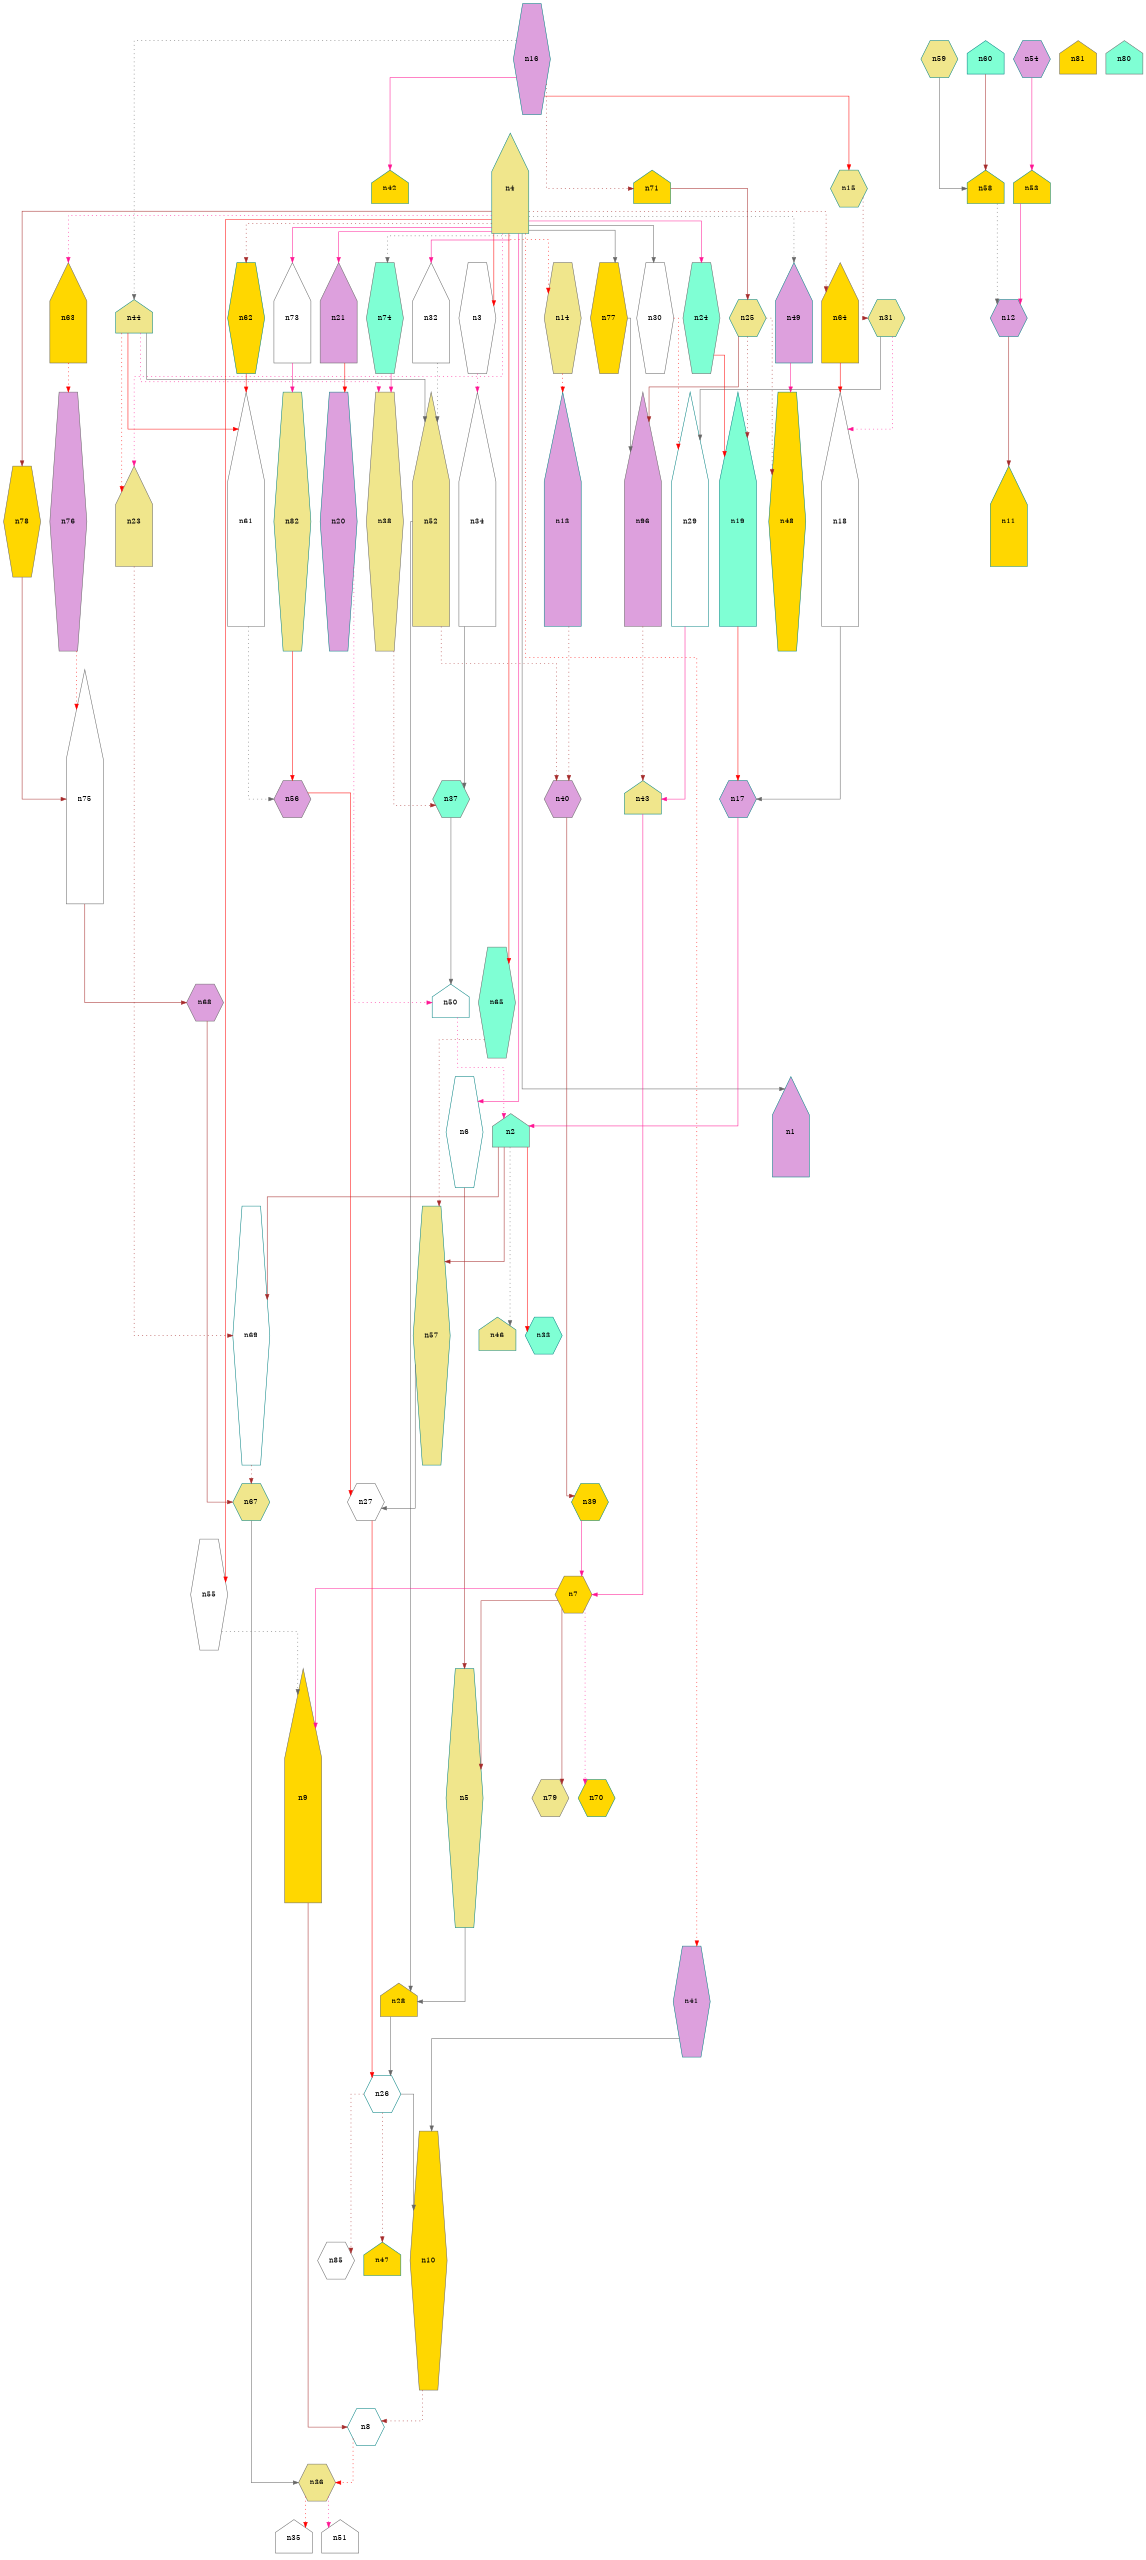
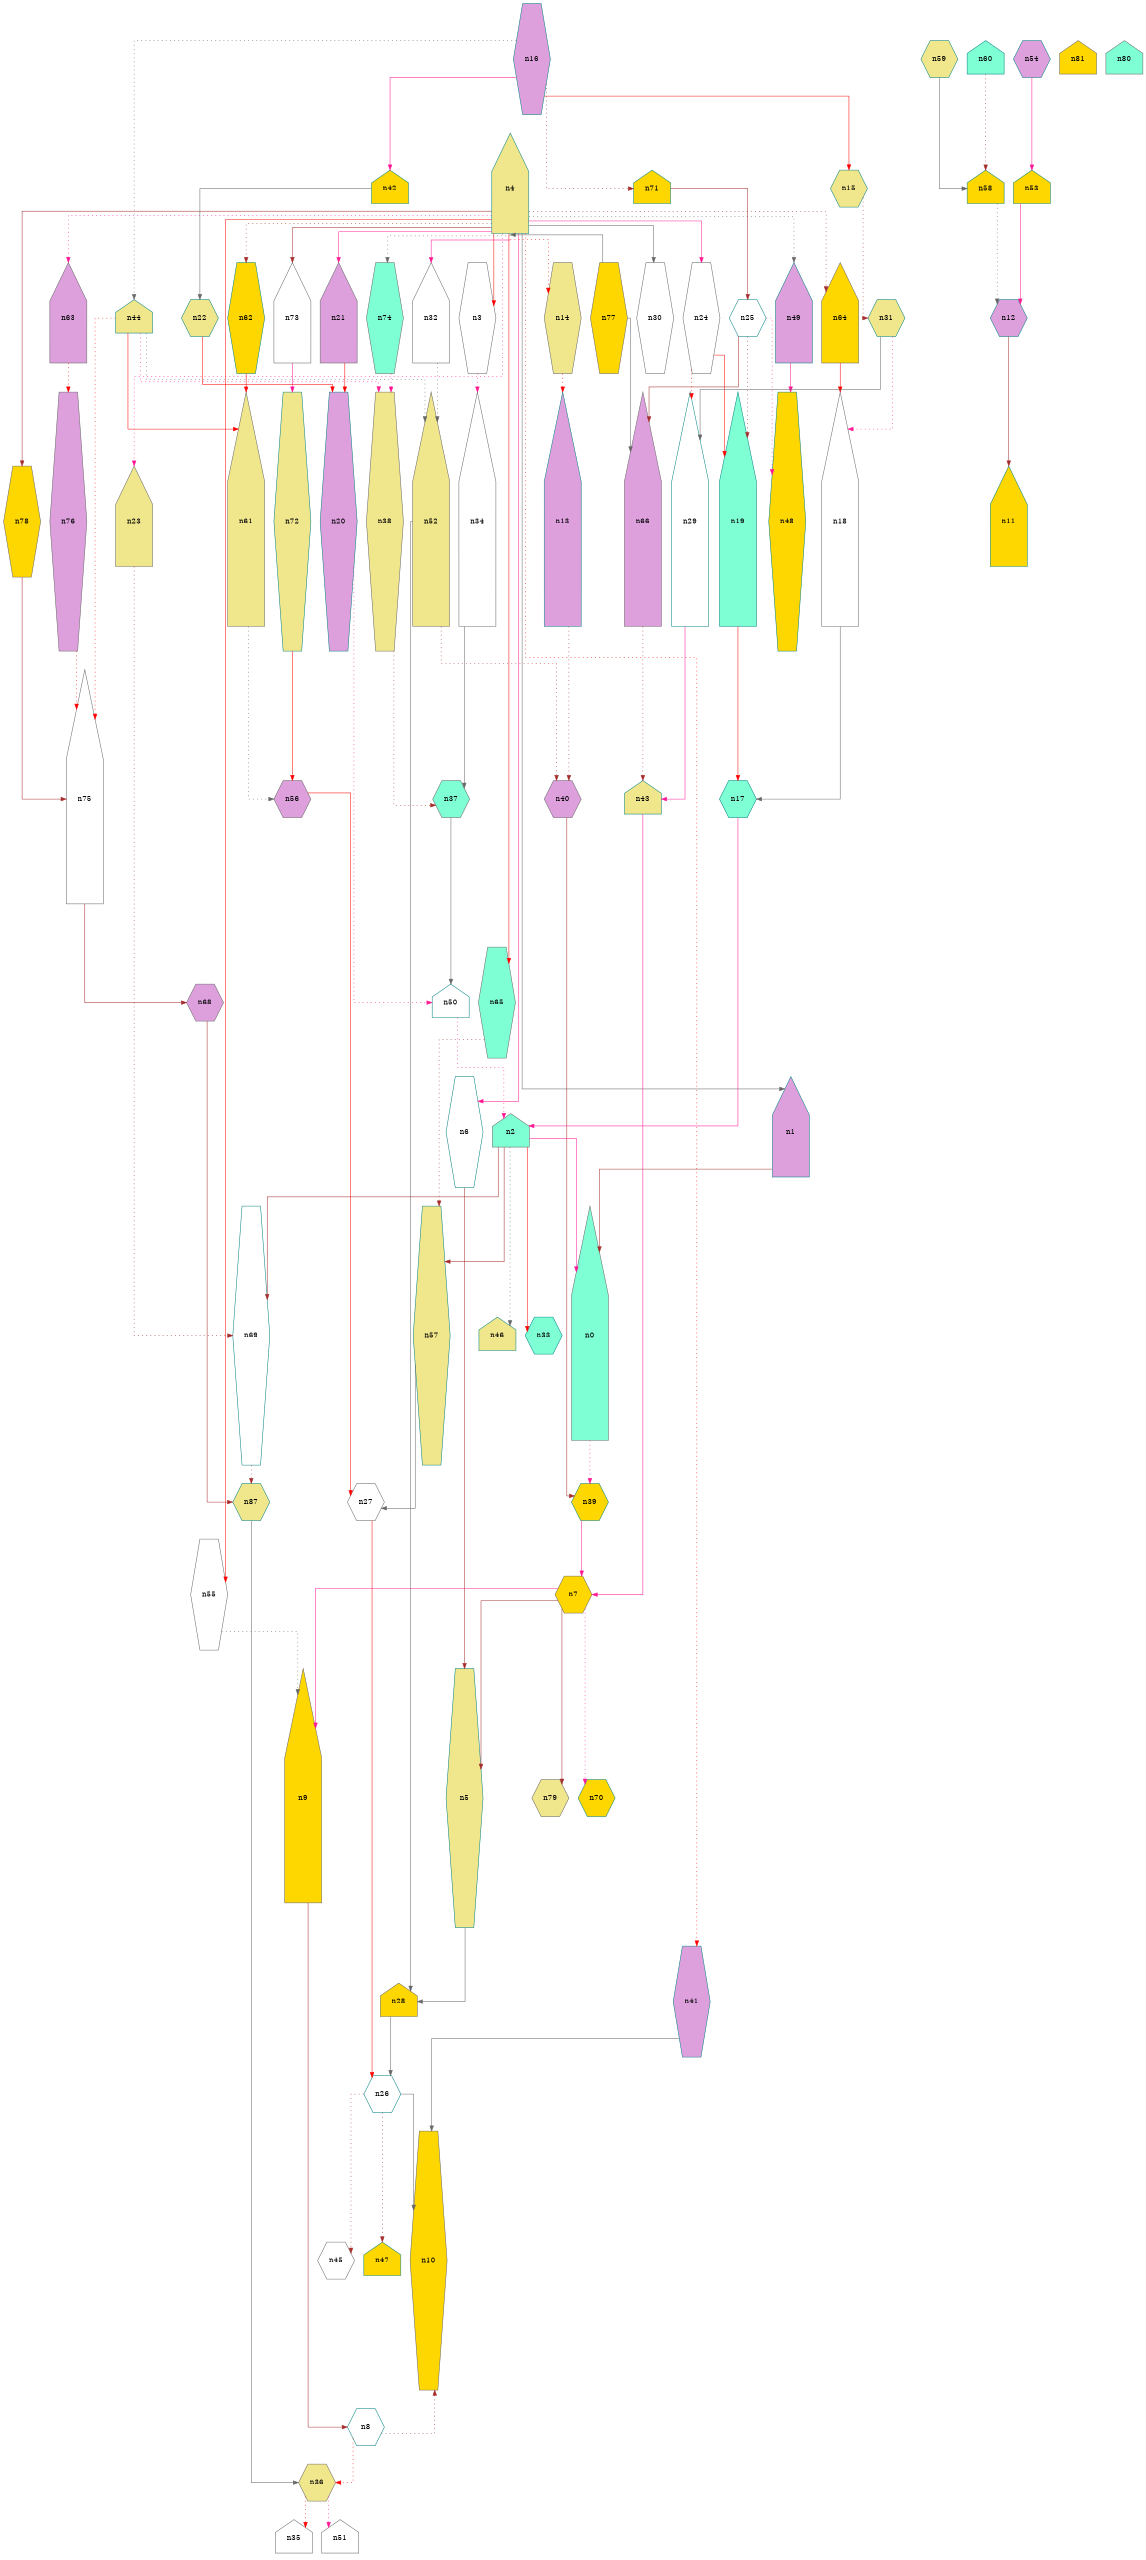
edge "n60" -> "n58": style solid -> dotted
edge "n4" -> "n73": color deeppink -> brown
edge "n4" -> "n77": reversed
node "n63": fillcolor gold -> plum
node "n22": added
node "n24": fillcolor aquamarine -> white
node "n25": fillcolor khaki -> white
edge "n44" -> "n52": style solid -> dotted
edge "n30" -> "n29": now "n24" -> "n29"
edge "n74" -> "n38": style solid -> dotted
edge "n25" -> "n48": color brown -> deeppink
edge "n44" -> "n23": now "n44" -> "n75"
node "n61": fillcolor white -> khaki
node "n82": label "n82" -> "n72"
node "n96": label "n96" -> "n66"
node "n17": fillcolor plum -> aquamarine
node "n0": added
node "n67": label "n67" -> "n87"
node "n85": label "n85" -> "n45"
edge "n10" -> "n8": reversed
